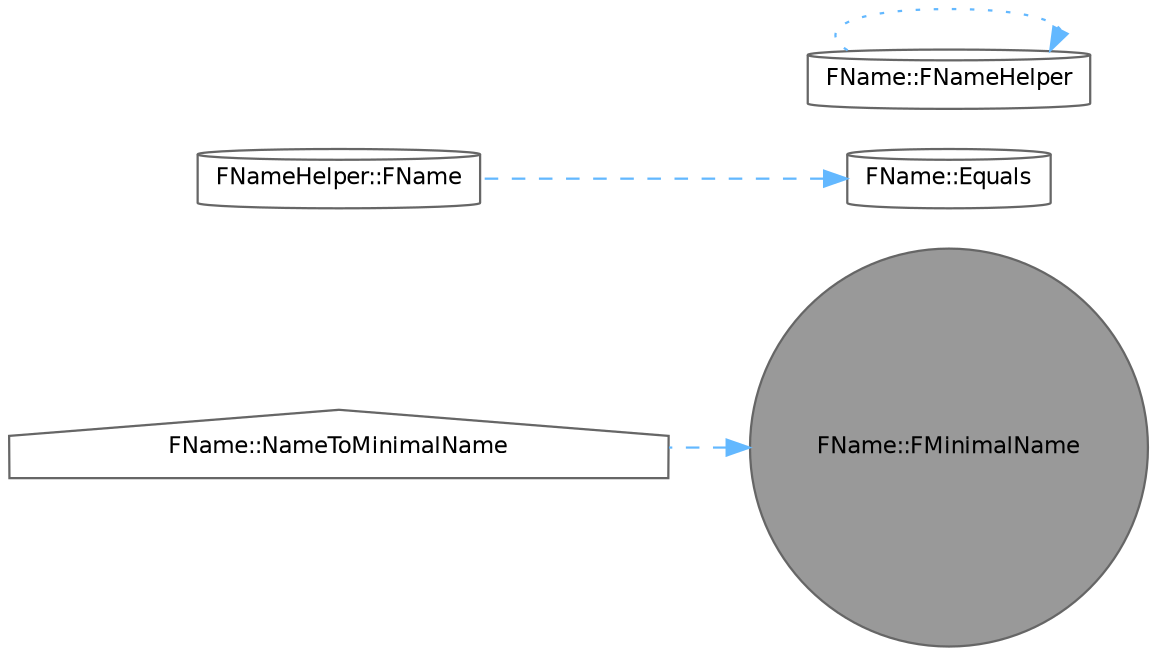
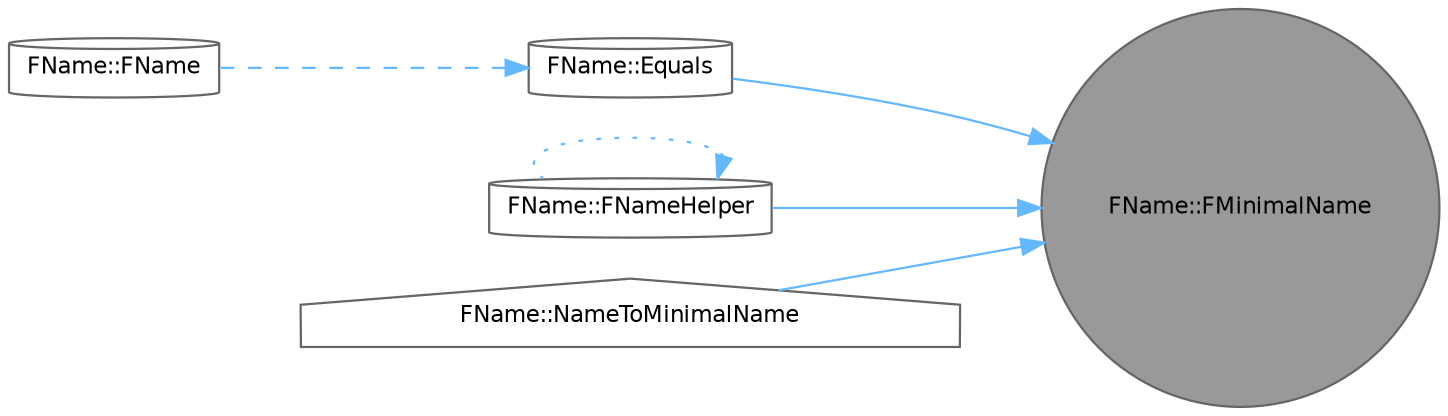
edge "FName::Equals" -> "FName::FMinimalName": added
node "FNameHelper::FName": label "FNameHelper::FName" -> "FName::FName"
edge "FName::FNameHelper" -> "FName::FMinimalName": added
edge "FName::NameToMinimalName" -> "FName::FMinimalName": style dashed -> solid
